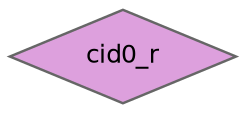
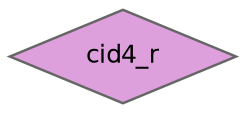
node "cid0_r": label "cid0_r" -> "cid4_r"
